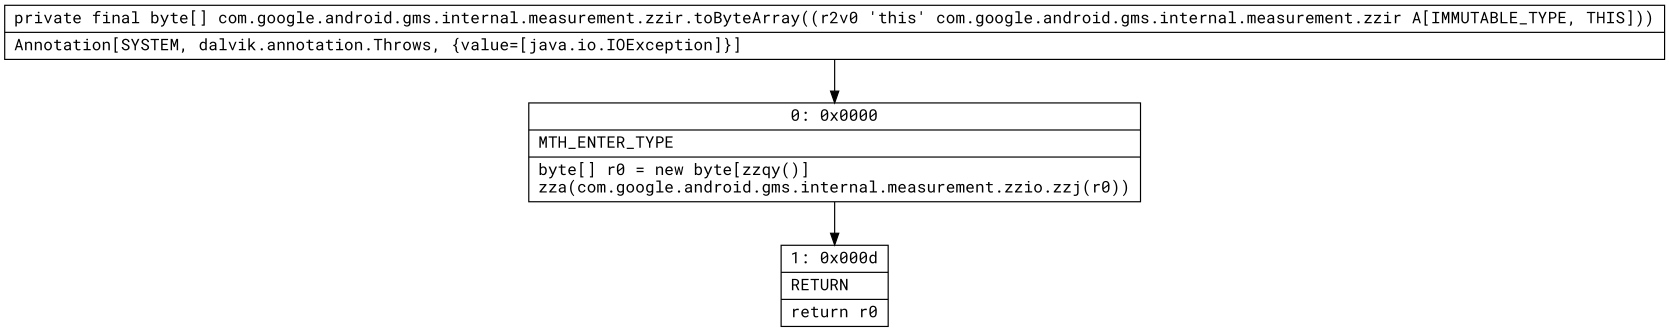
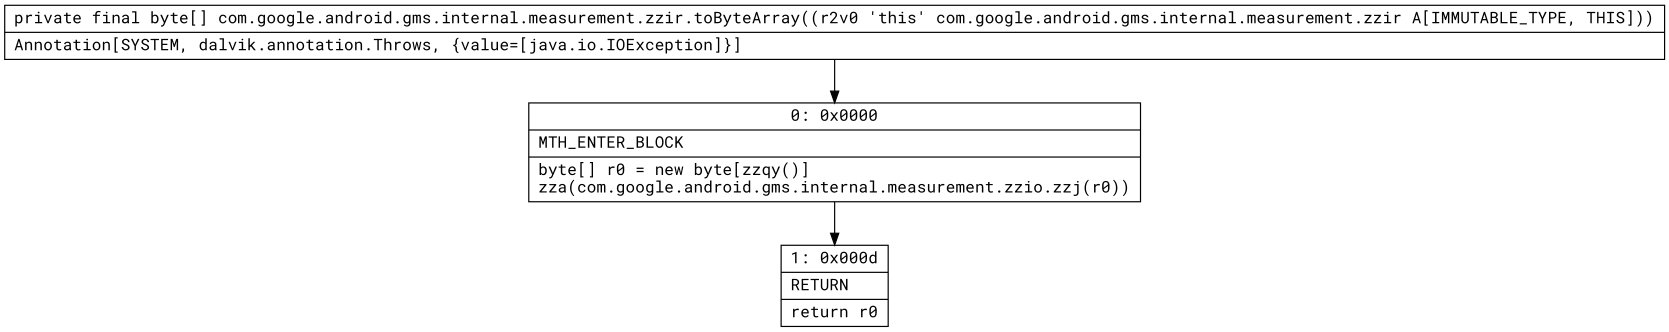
node "0: 0x0000": text "MTH_ENTER_TYPE" -> "MTH_ENTER_BLOCK"
